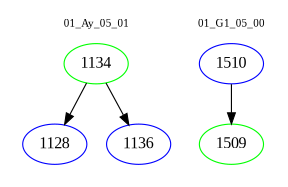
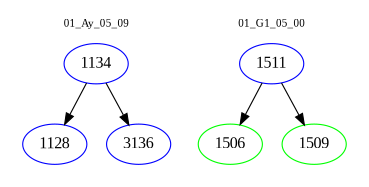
cluster "01_Ay_05_01": label "01_Ay_05_01" -> "01_Ay_05_09"
node "1134": color green -> blue
node "1510": label "1510" -> "1511"
node "1136": label "1136" -> "3136"
node "1506": added
